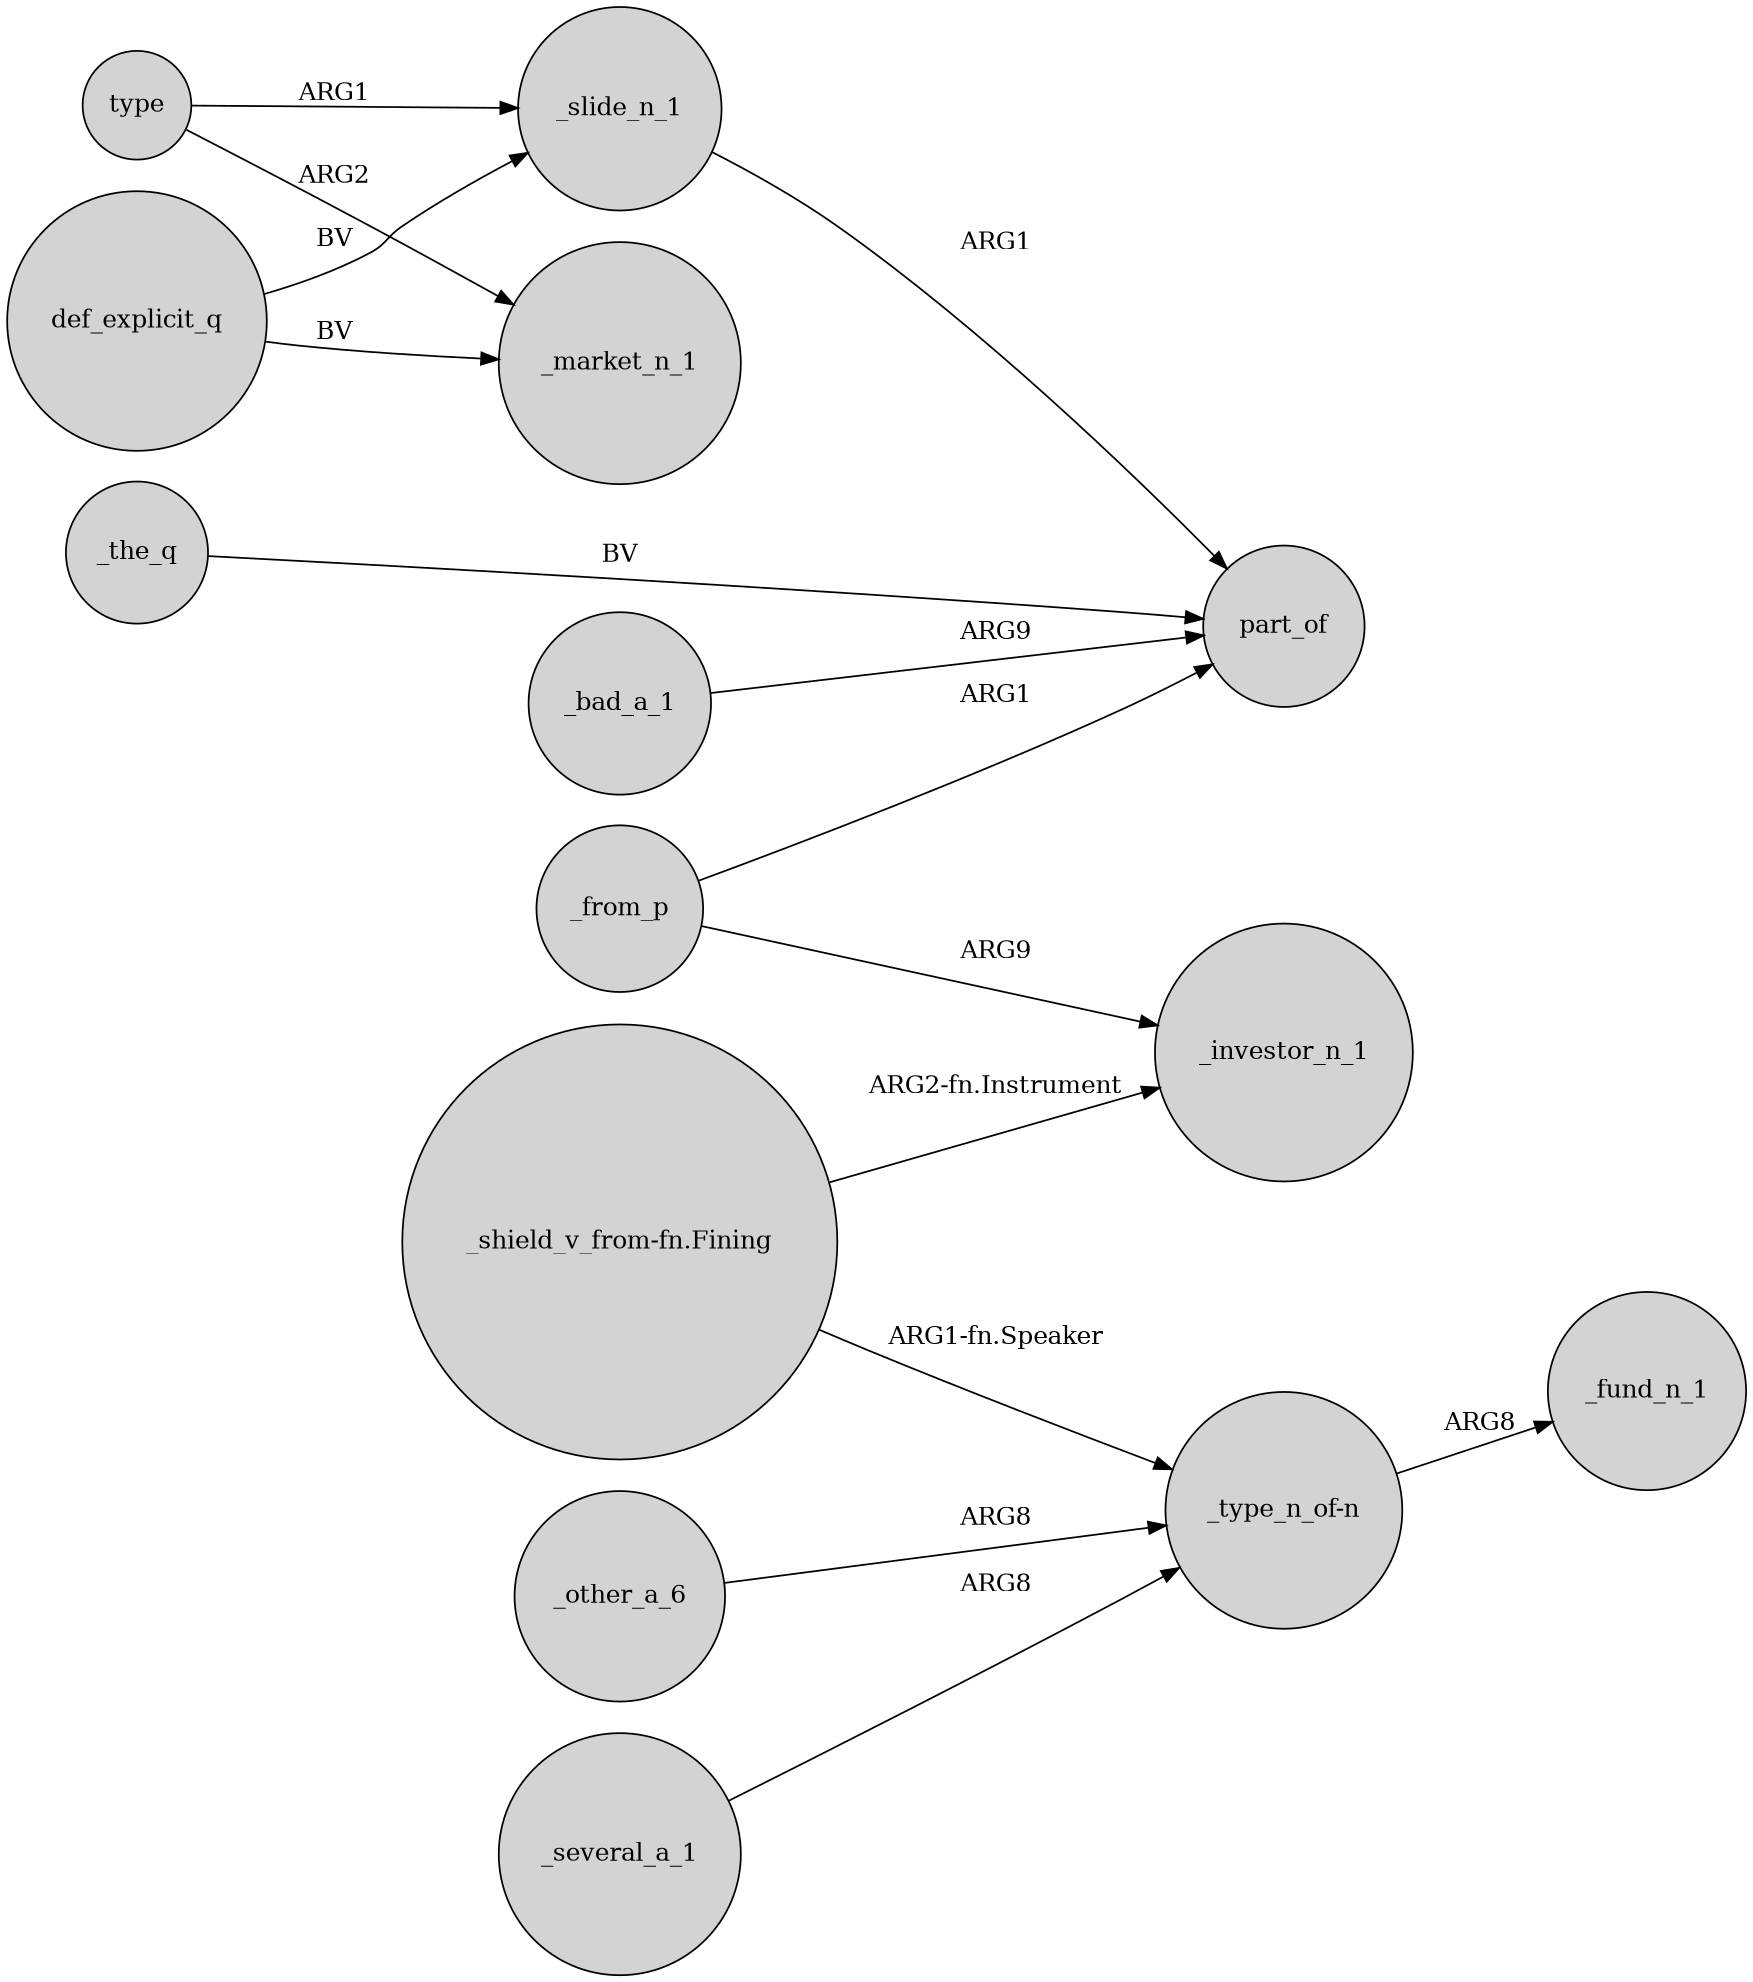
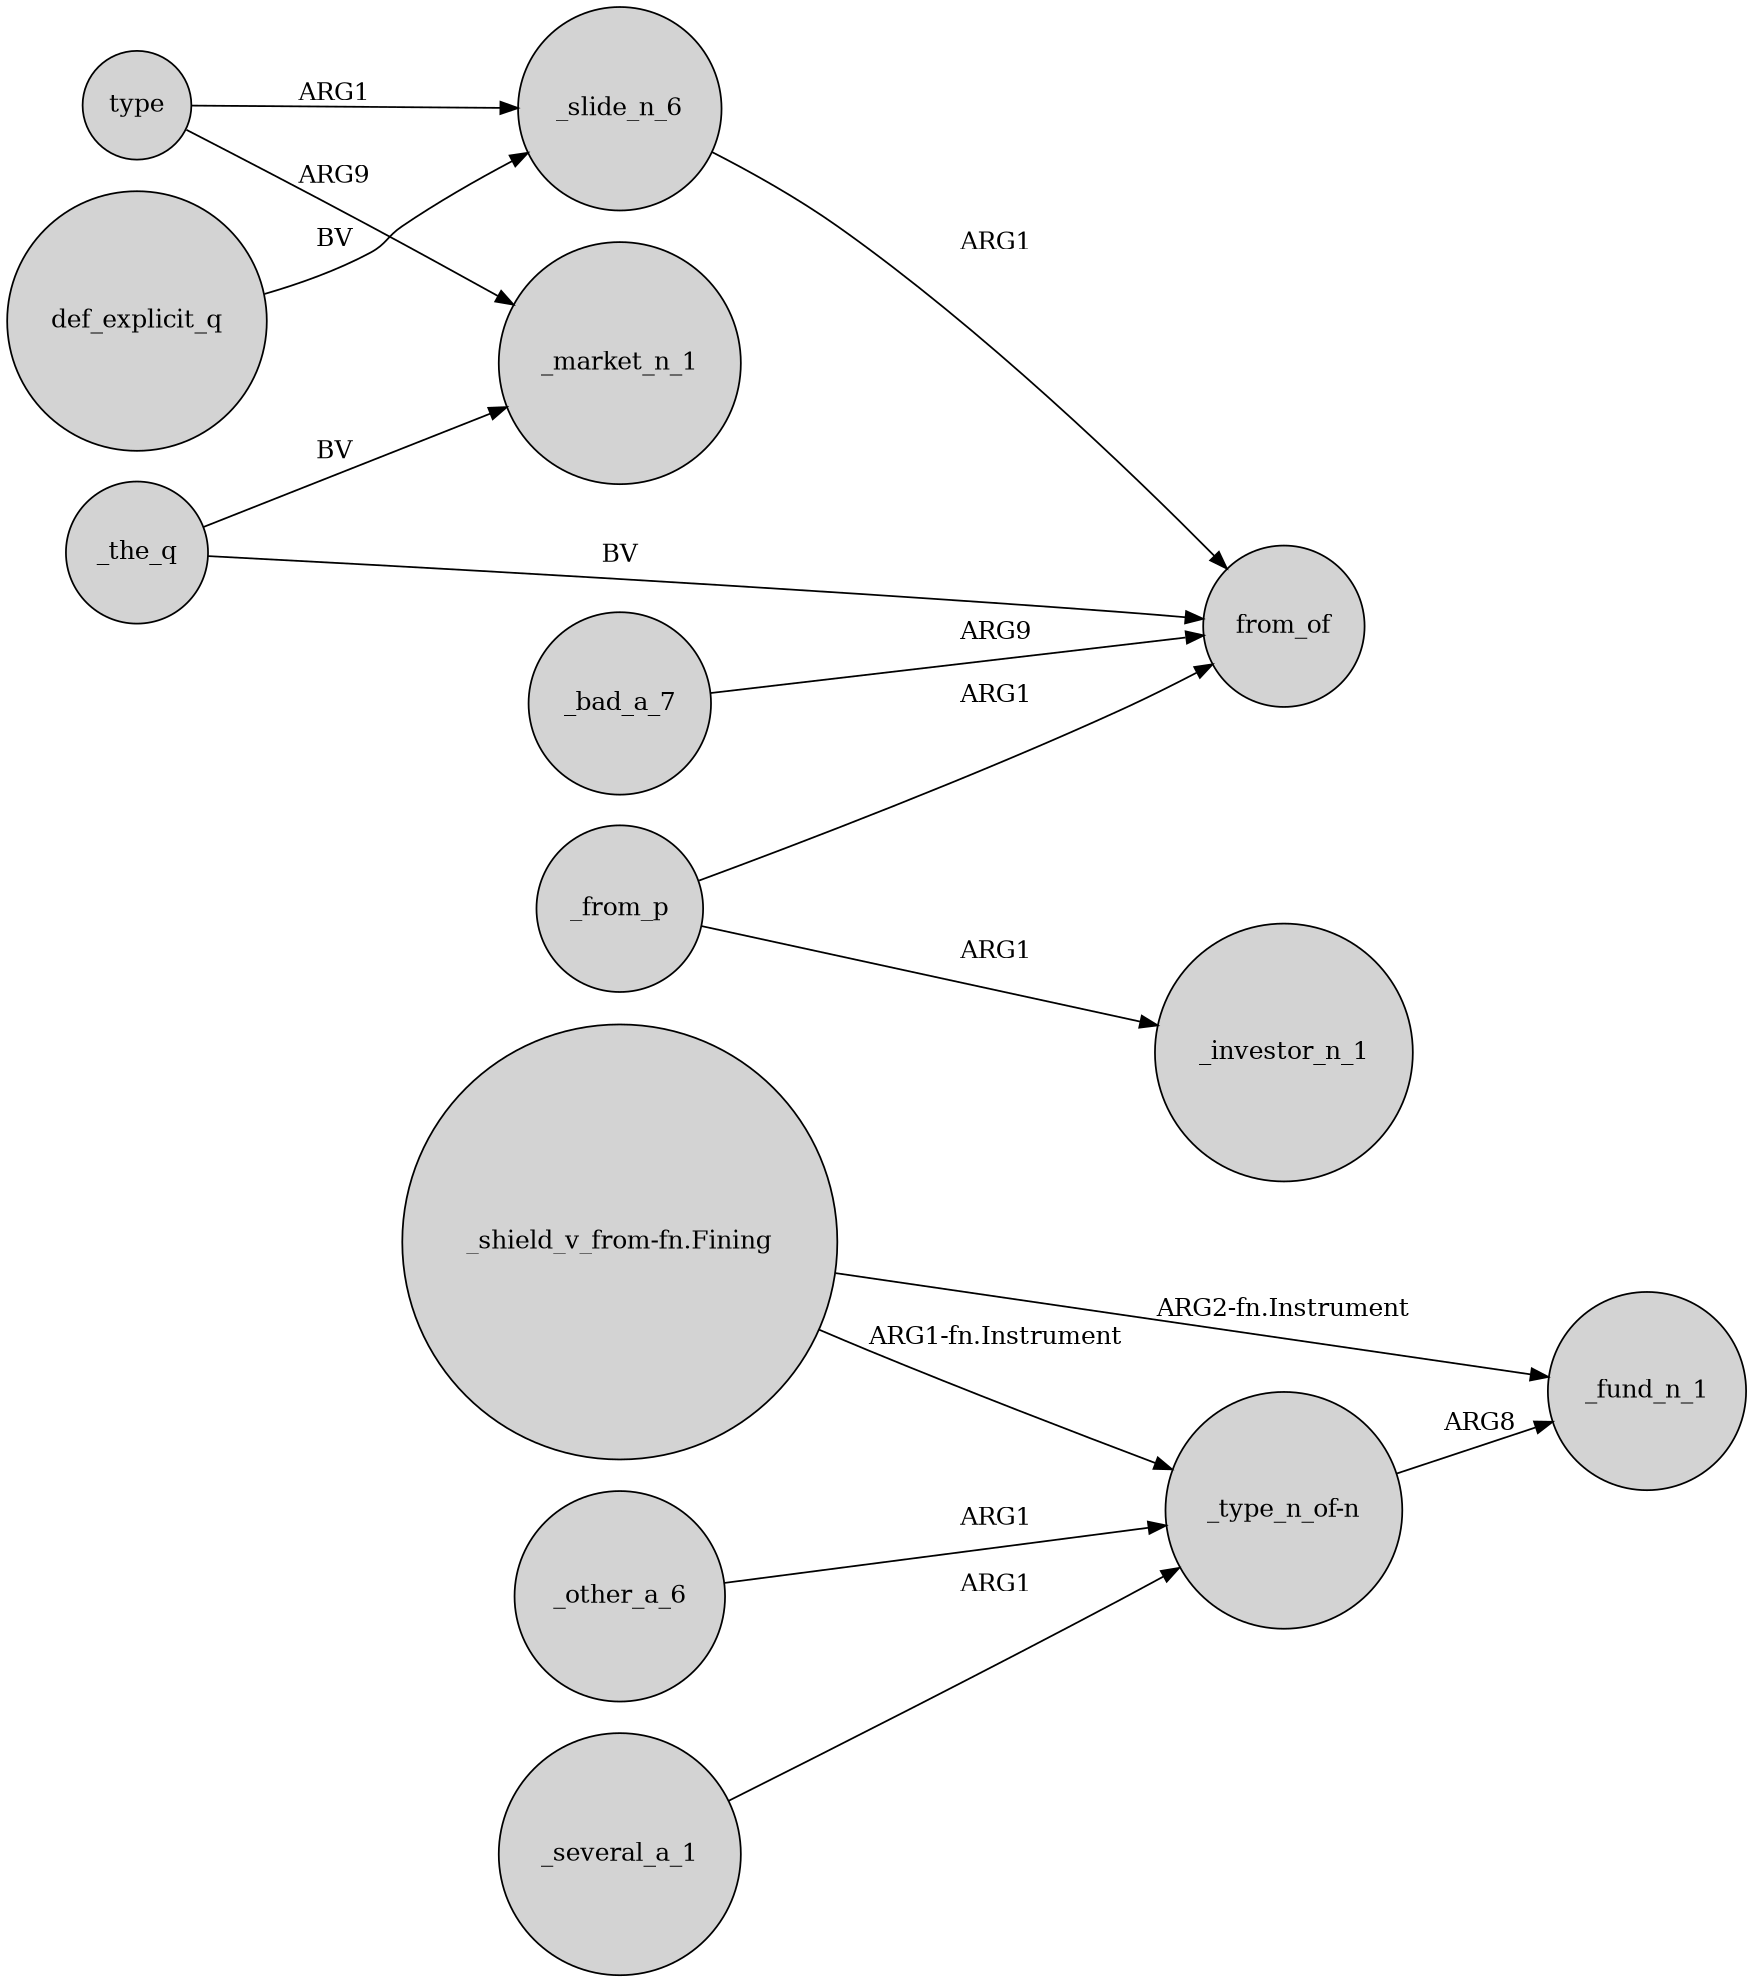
node "_slide_n_1": label "_slide_n_1" -> "_slide_n_6"
edge "type" -> "_market_n_1": label "ARG2" -> "ARG9"
edge "def_explicit_q" -> "_market_n_1": now "_the_q" -> "_market_n_1"
node "part_of": label "part_of" -> "from_of"
node "_bad_a_1": label "_bad_a_1" -> "_bad_a_7"
edge "_from_p" -> "_investor_n_1": label "ARG9" -> "ARG1"
edge "_shield_v_from-fn.Fining" -> "_investor_n_1": now "_shield_v_from-fn.Fining" -> "_fund_n_1"
edge "_shield_v_from-fn.Fining" -> "_type_n_of-n": label "ARG1-fn.Speaker" -> "ARG1-fn.Instrument"
edge "_other_a_6" -> "_type_n_of-n": label "ARG8" -> "ARG1"
edge "_several_a_1" -> "_type_n_of-n": label "ARG8" -> "ARG1"
